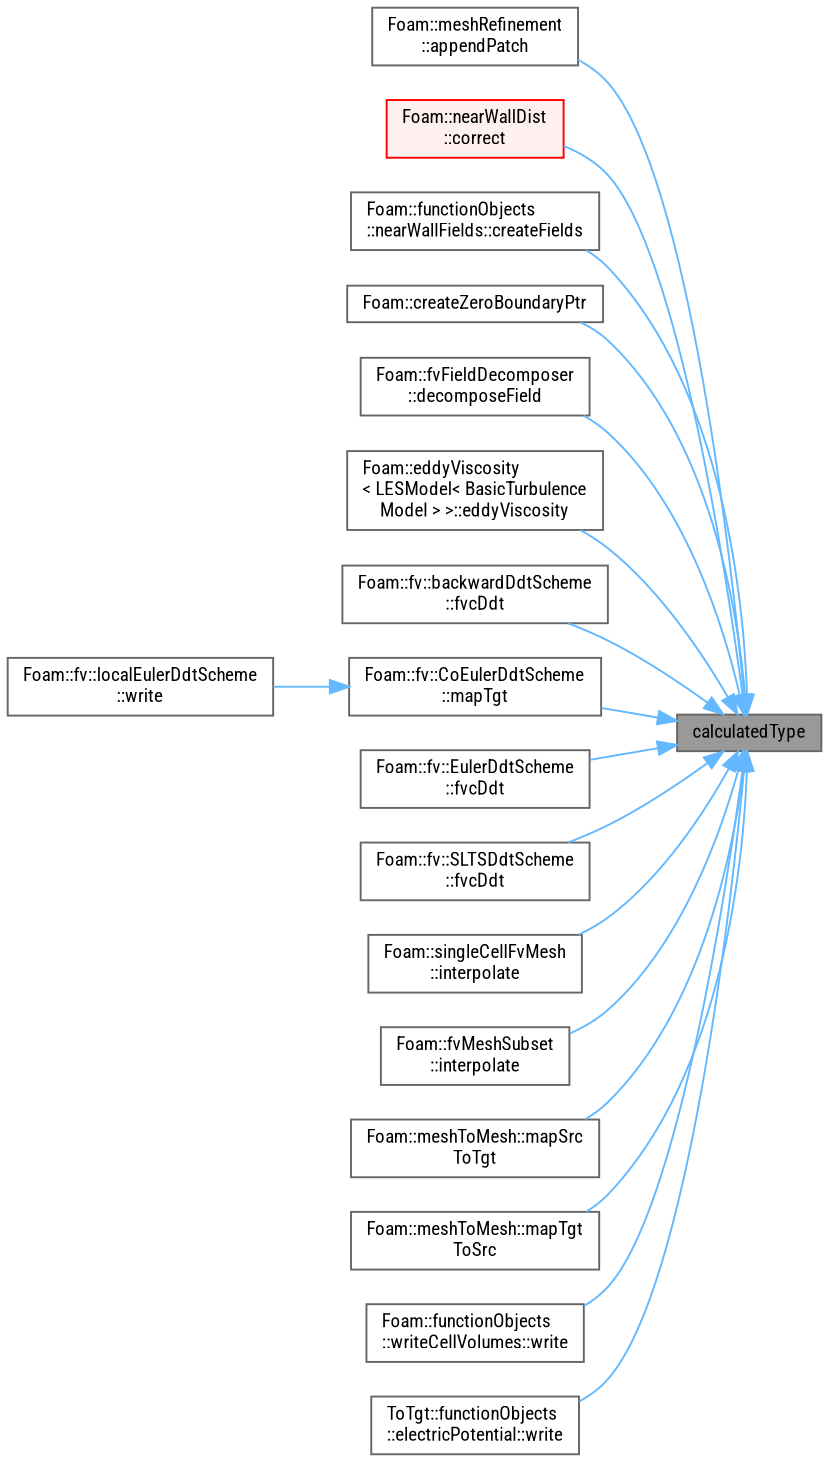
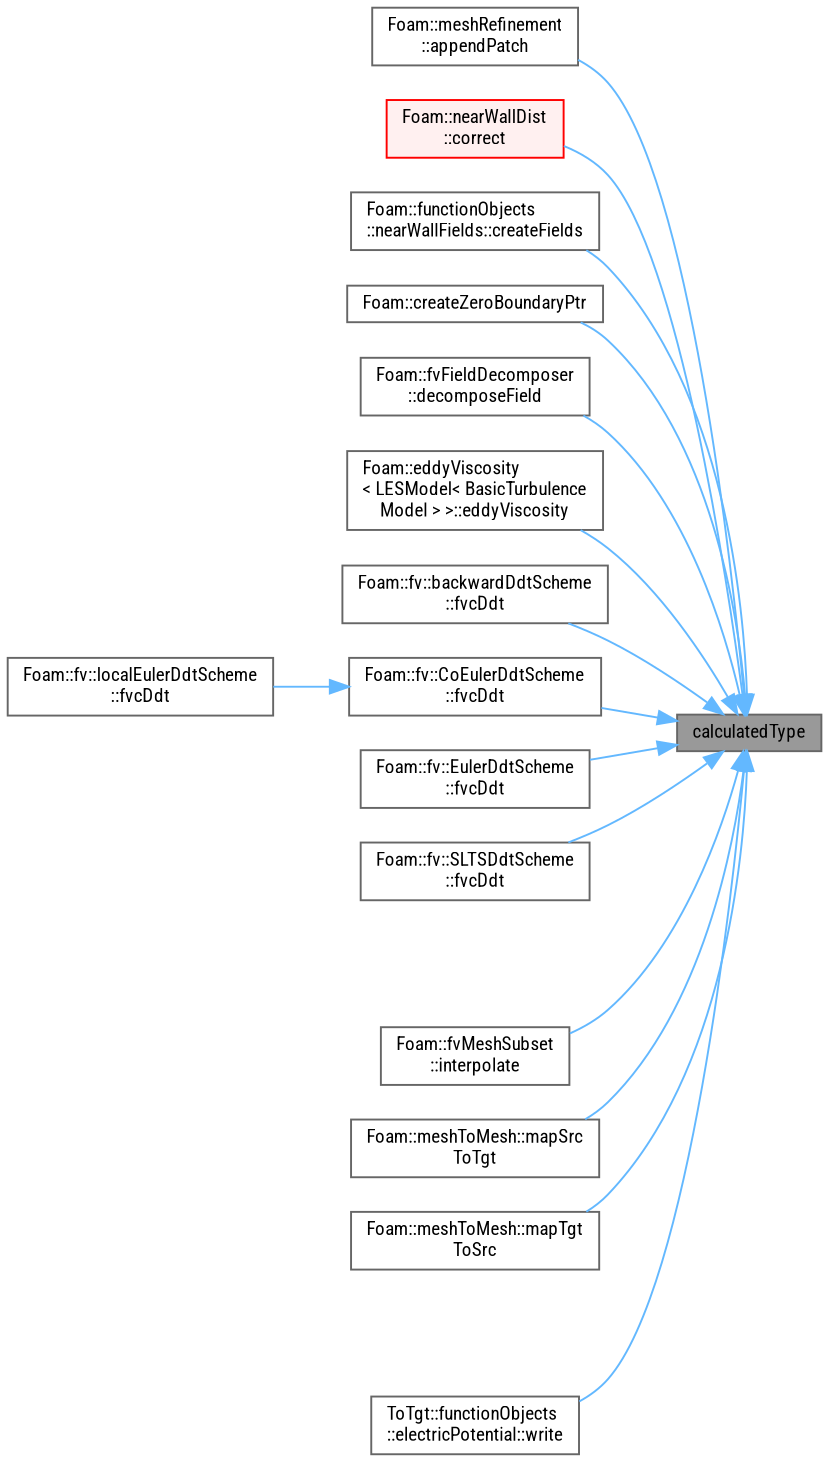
node "Foam::fv::localEulerDdtScheme ::write": label "Foam::fv::localEulerDdtScheme ::write" -> "Foam::fv::localEulerDdtScheme ::fvcDdt"
node "Foam::fv::CoEulerDdtScheme ::mapTgt": label "Foam::fv::CoEulerDdtScheme ::mapTgt" -> "Foam::fv::CoEulerDdtScheme ::fvcDdt"
node "Foam::singleCellFvMesh ::interpolate": removed
node "Foam::functionObjects ::writeCellVolumes::write": removed
